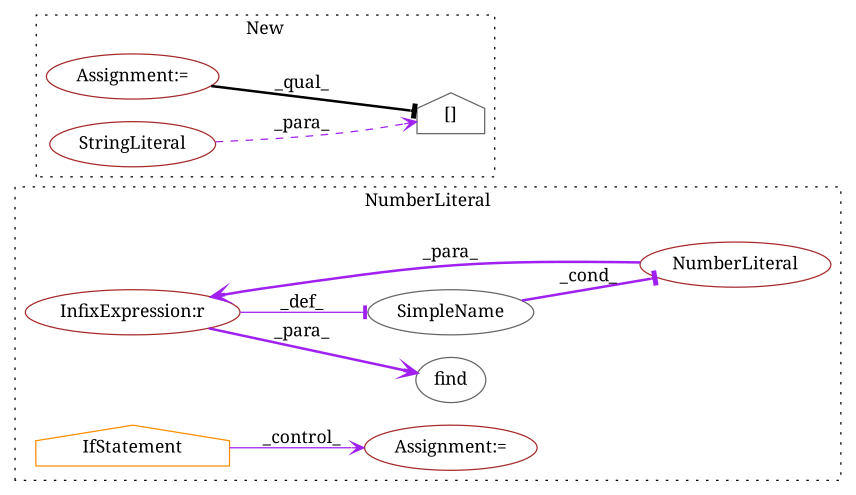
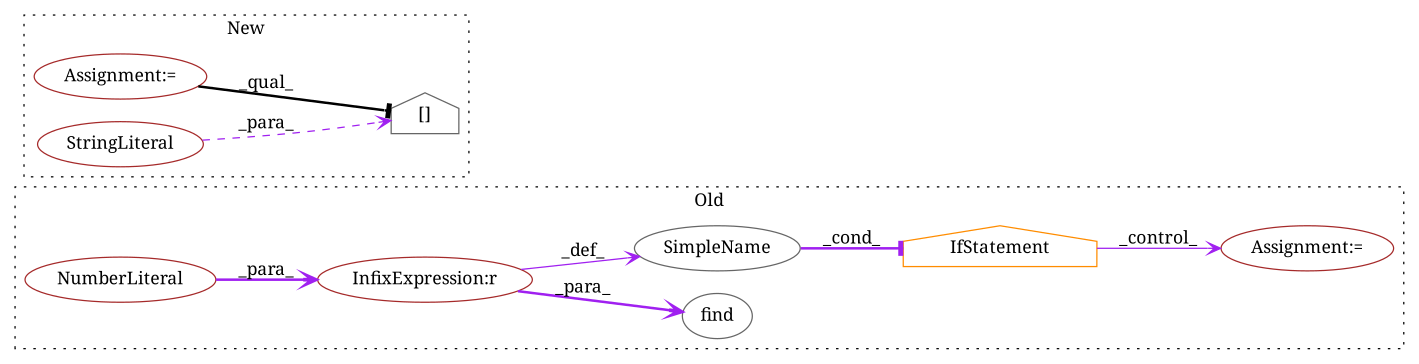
cluster "NumberLiteral": label "NumberLiteral" -> "Old"
edge "SimpleName" -> "NumberLiteral": now "SimpleName" -> "IfStatement"
edge "InfixExpression:r" -> "SimpleName": arrowhead tee -> vee
